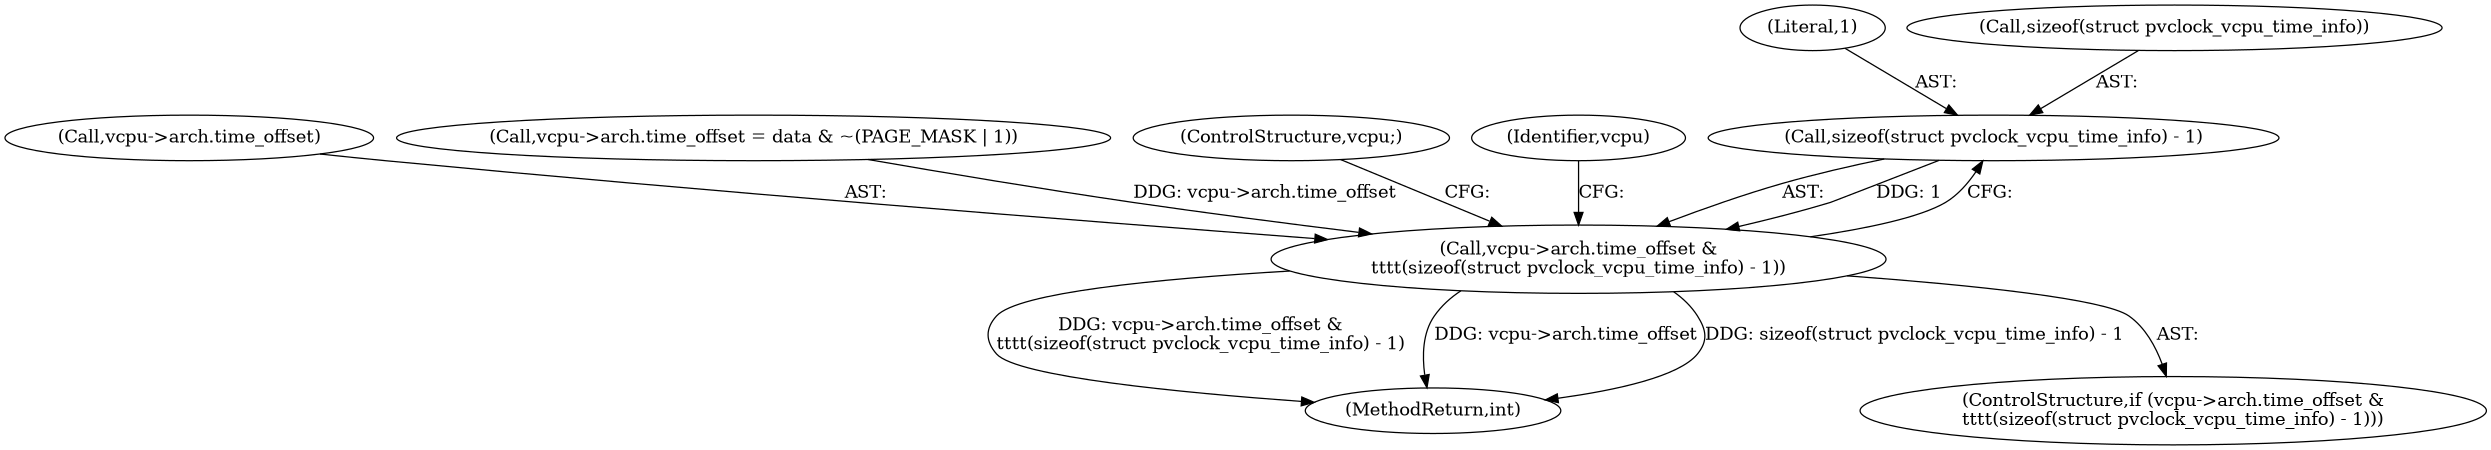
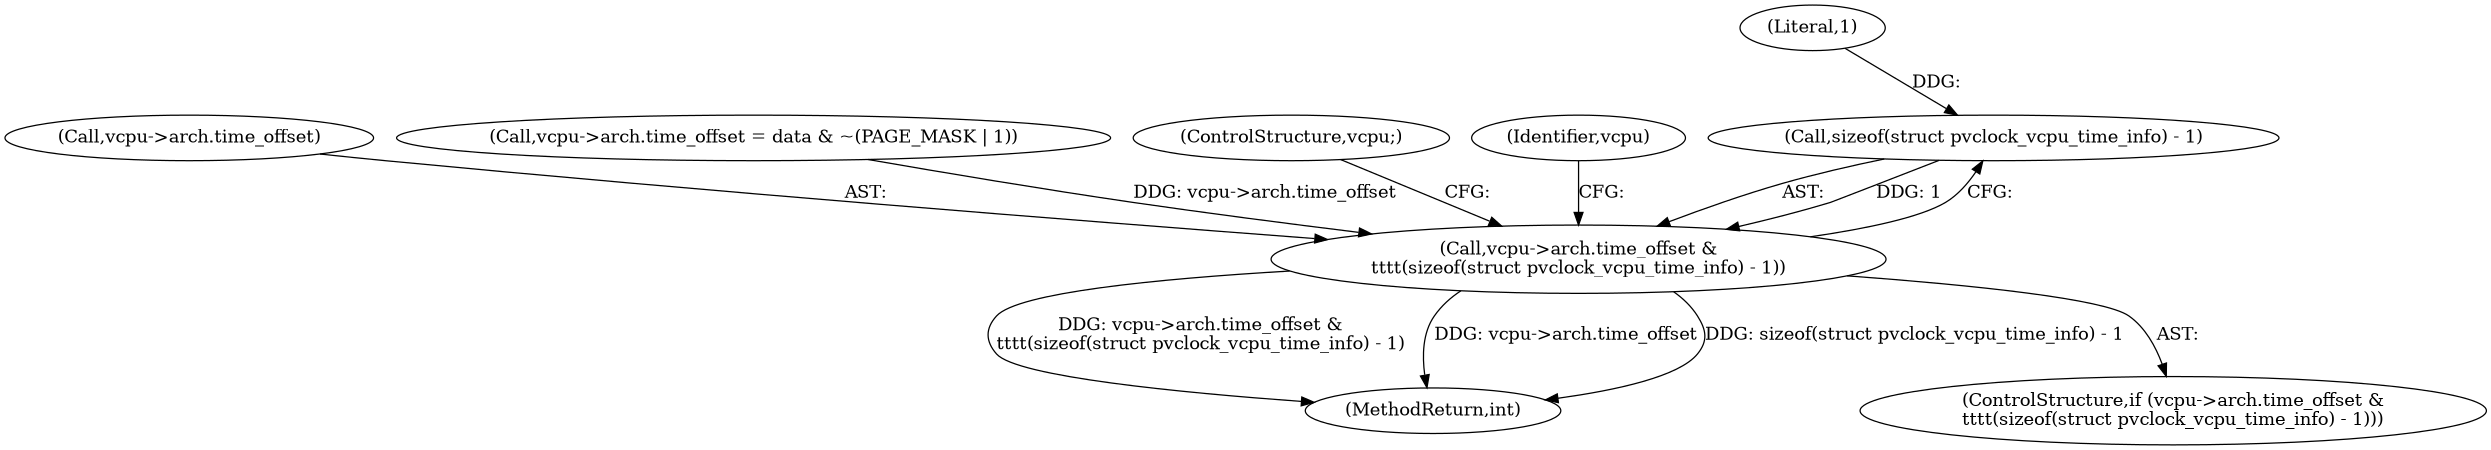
node "(Call,sizeof(struct pvclock_vcpu_time_info))": removed
edge "(Literal,1)" -> "(Call,sizeof(struct pvclock_vcpu_time_info) - 1)": label "AST: " -> "DDG: "
